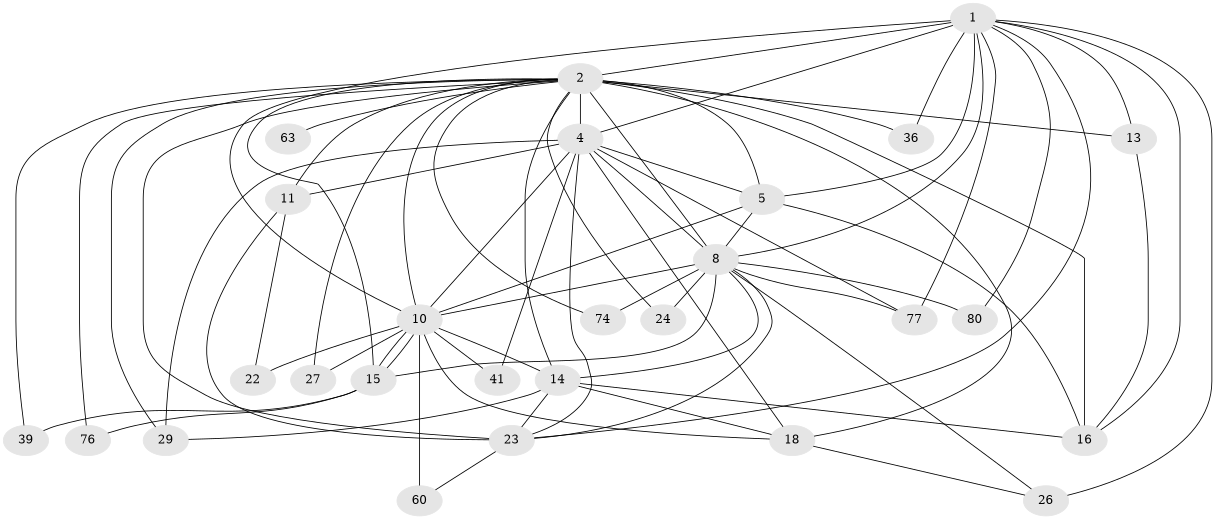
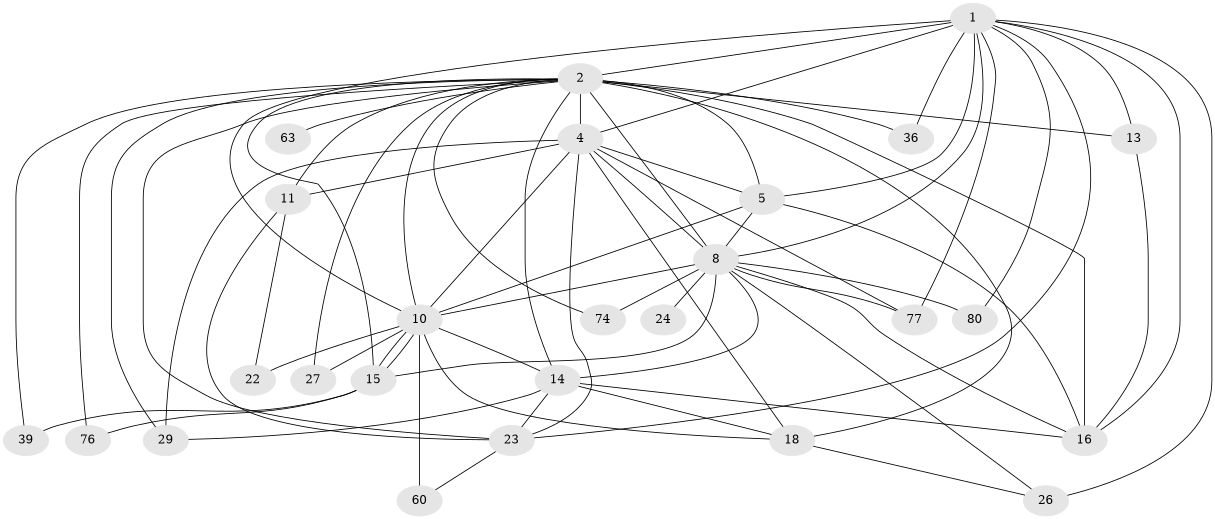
edge "2" -- "24": removed
node "41": removed
edge "8" -- "23": now "8" -- "16"
